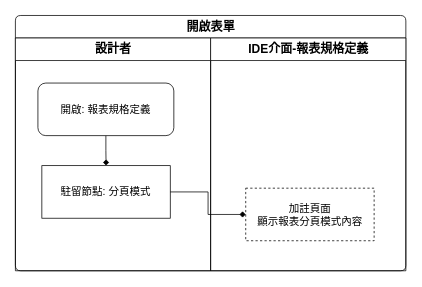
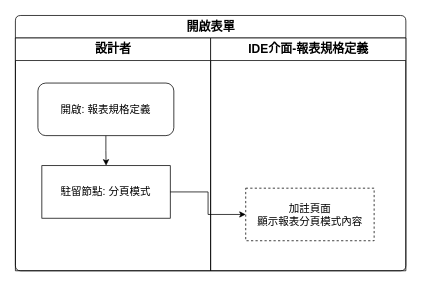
edge "開啟: 報表規格定義" -> "駐留節點: 分頁模式": arrowhead diamond -> classic
edge "駐留節點: 分頁模式" -> "加註頁面 顯示報表分頁模式內容": arrowhead diamond -> classic
